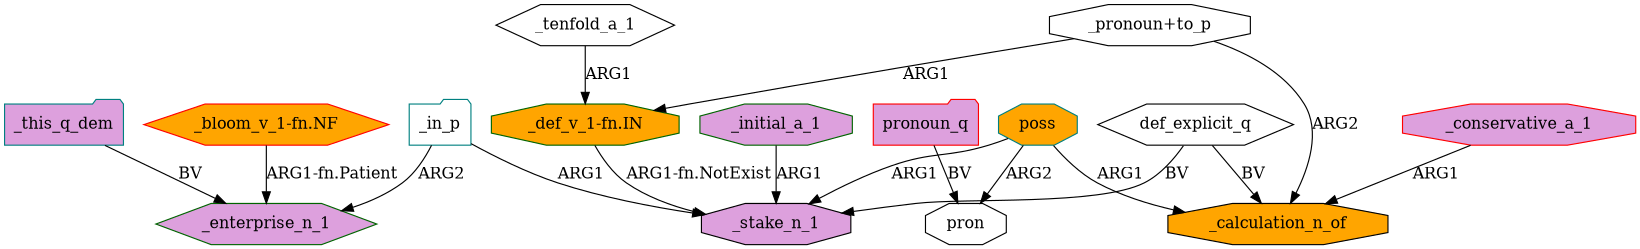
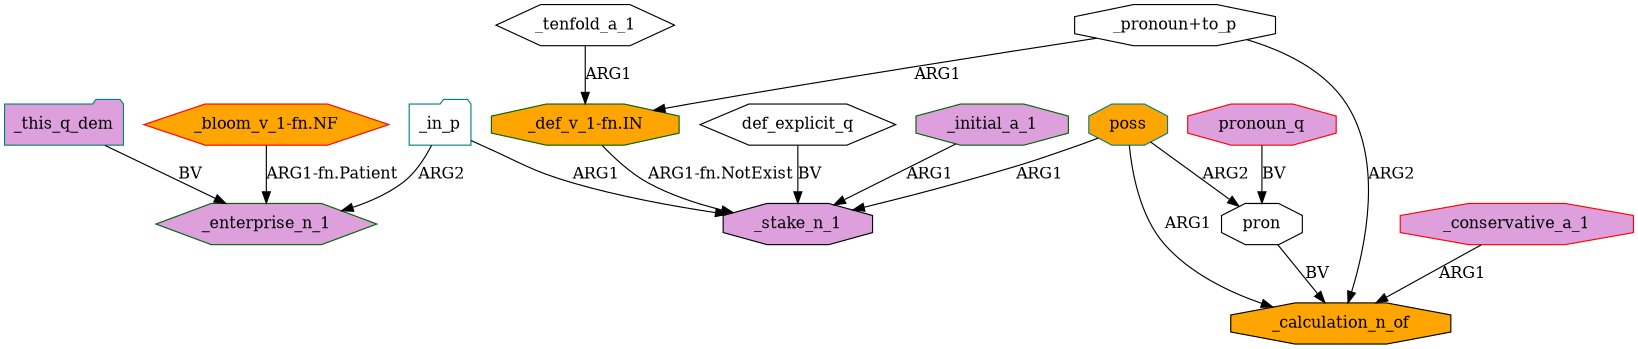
node "pronoun_q": shape folder -> octagon
edge "def_explicit_q" -> "_calculation_n_of": now "pron" -> "_calculation_n_of"
